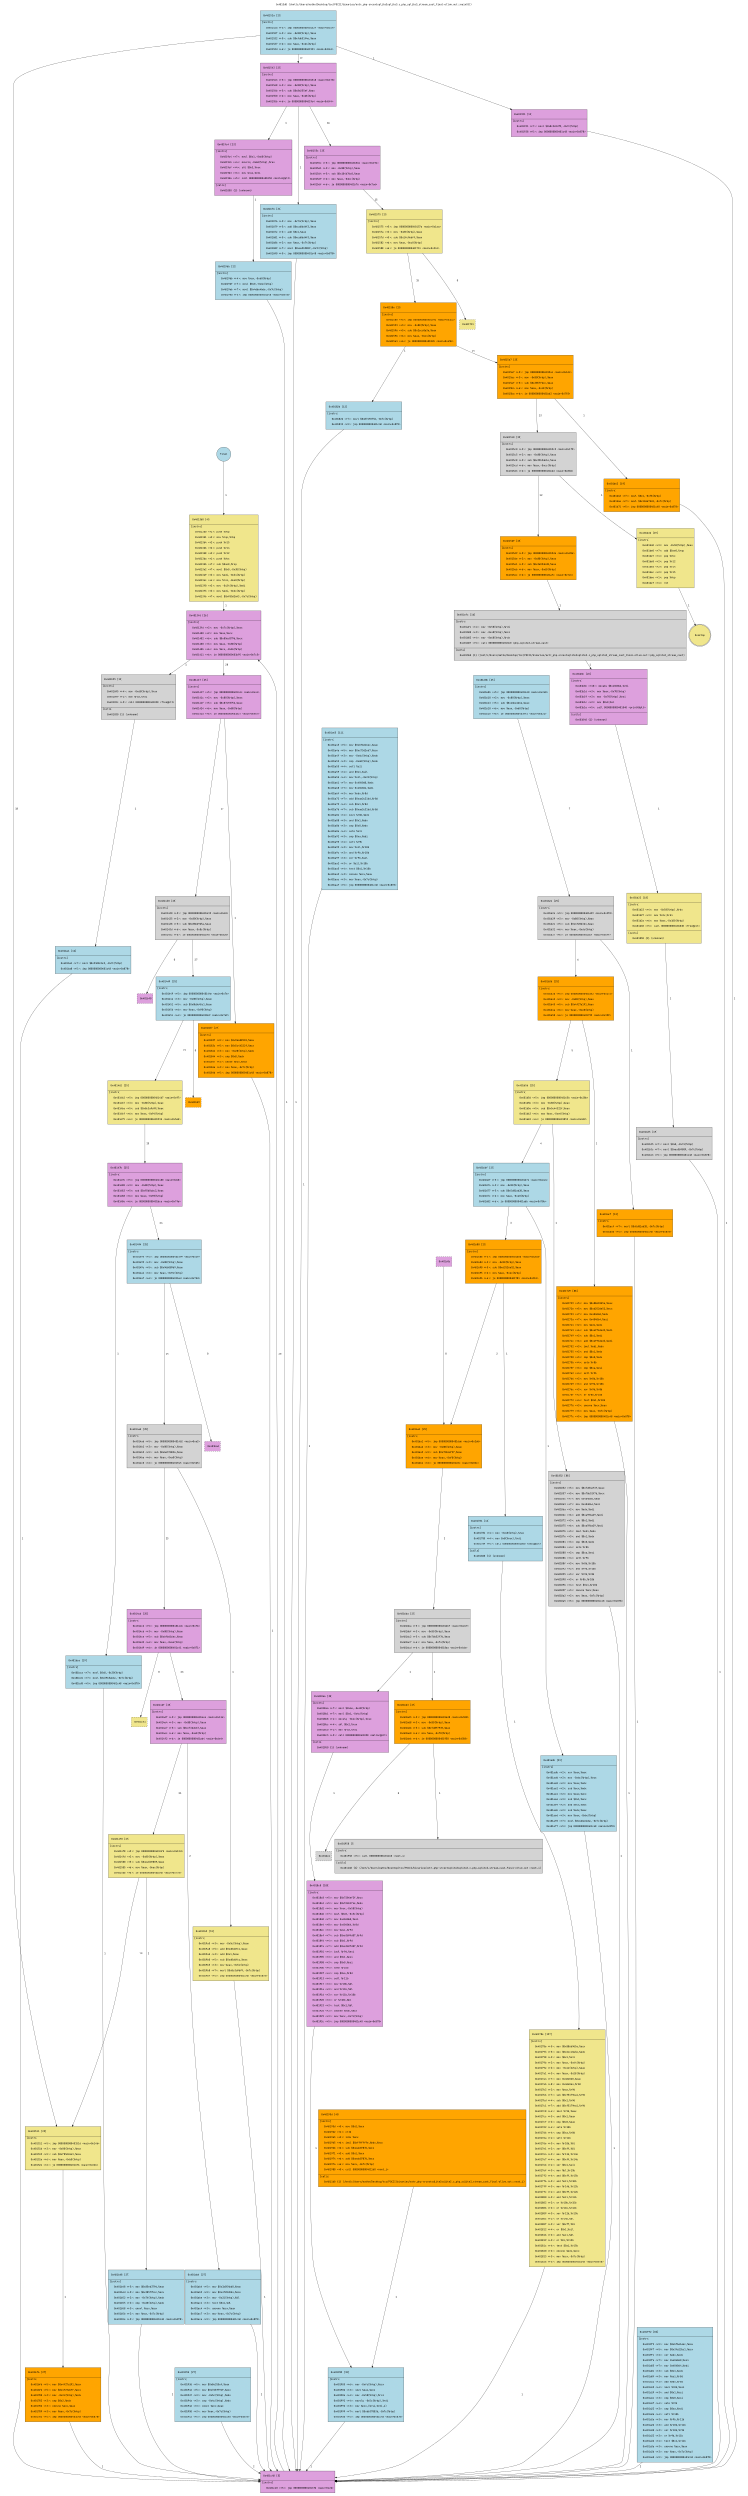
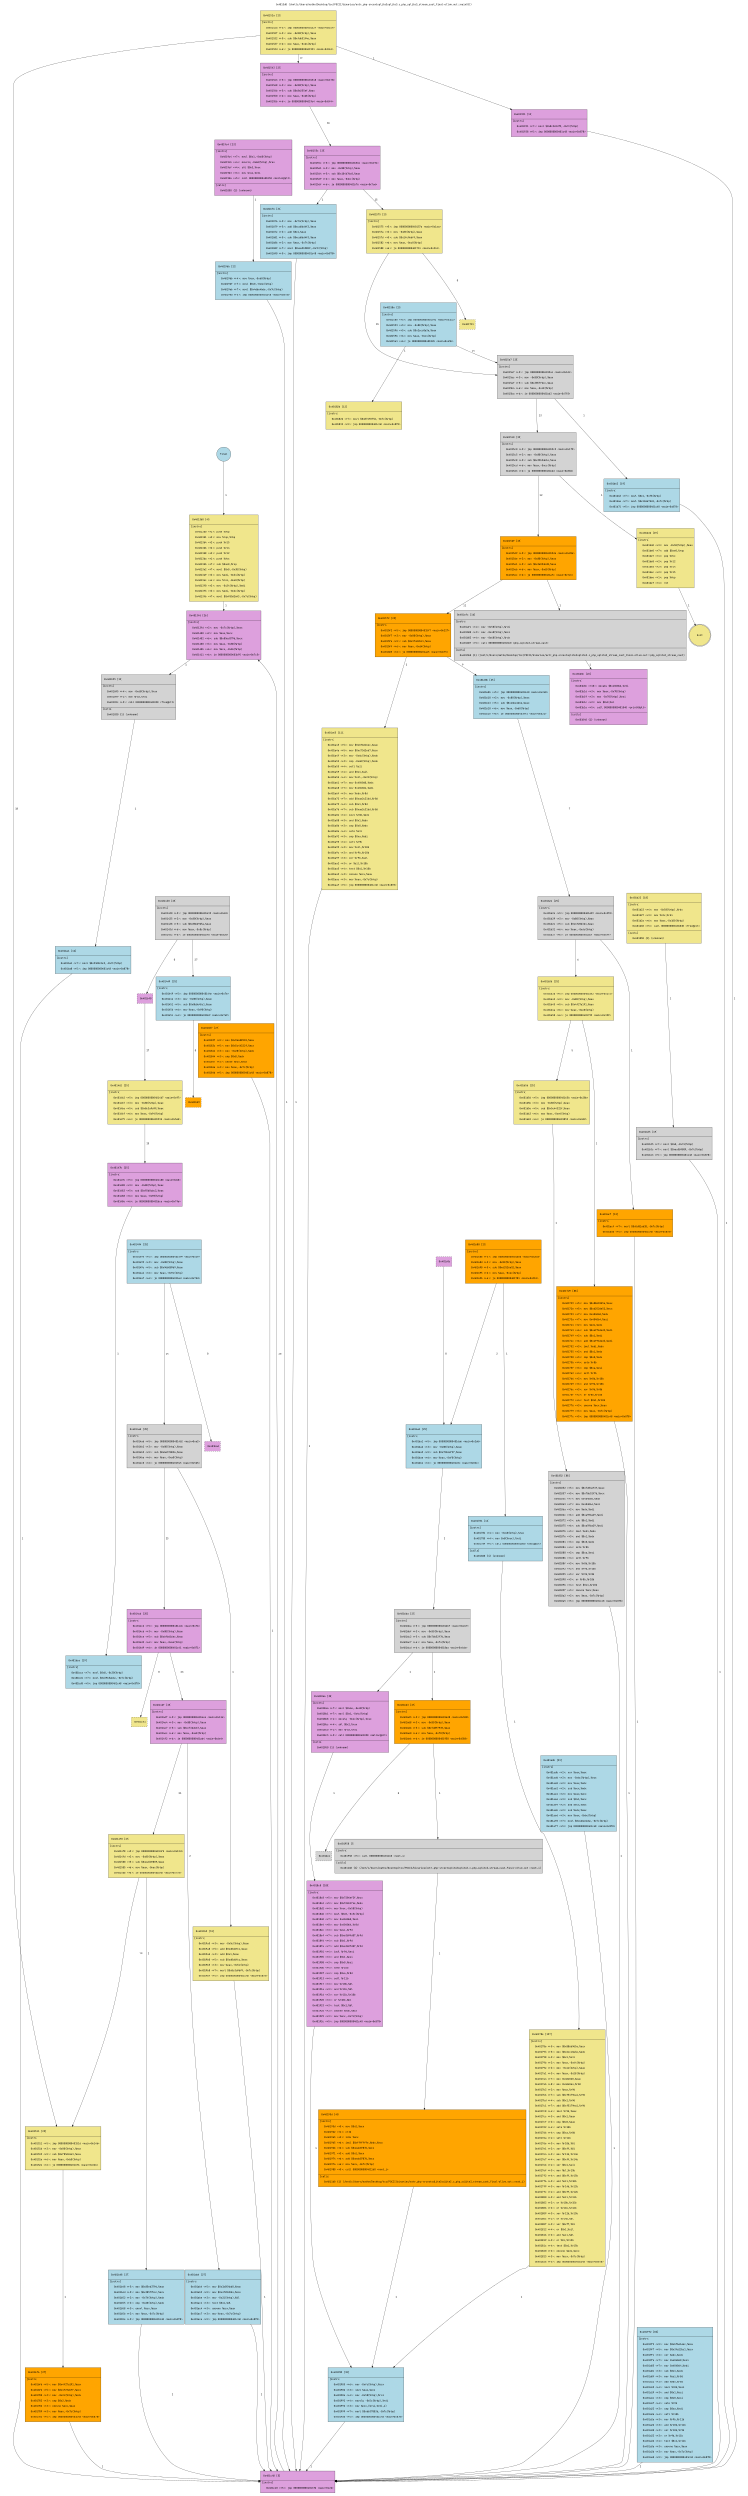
node "0x40152a [25]": fillcolor lightblue -> khaki
edge "0x401543 [25]" -> "0x4019c4 [23]": removed, label "1"
edge "0x401543 [25]" -> "0x401b76 [31]": now "0x40155c [25]" -> "0x401b76 [31]"
edge "0x401575 [25]" -> "0x40158e [25]": now "0x401575 [25]" -> "0x4015a7 [25]"
node "0x40158e [25]": fillcolor orange -> lightblue
node "0x4015a7 [25]": fillcolor orange -> lightgrey
node "0x40182b [12]": fillcolor lightblue -> khaki
node "0x401b63 [19]": fillcolor orange -> lightblue
node "0x4015f2 [25]": added
node "Desktop": label "Desktop" -> "Exit"
node "0x401417 [25]": removed
edge "0x401b0c [23]" -> "0x401b23 [18]": removed, label "1"
node "0x401a45 [111]": fillcolor lightblue -> khaki
node "0x40163d [25]": fillcolor orange -> khaki
edge "0x401449 [25]" -> "0x401462 [25]": now "0x401bf0" -> "0x401462 [25]"
node "0x40166f [25]": removed
edge "0x40147b [25]" -> "0x401494 [25]": removed, label "24"
edge "0x40182b [12]" -> "0x401c48 [5]": removed, label "1"
node "0x4016a1 [25]": fillcolor orange -> lightblue
edge "0x401958 [5]" -> "0x40195d [40]": added, label "1"
edge "0x401bca [19]" -> "0x401c48 [5]": removed, label "1"
node "0x40193d [27]": removed
edge "0x40178e [157]" -> "0x401c48 [5]": now "0x40178e [157]" -> "0x401985 [32]"
